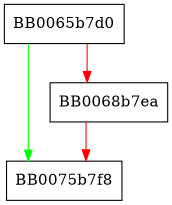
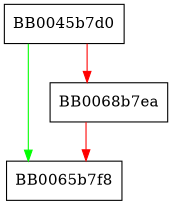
node "BB0065b7d0": label "BB0065b7d0" -> "BB0045b7d0"
node "BB0075b7f8": label "BB0075b7f8" -> "BB0065b7f8"
